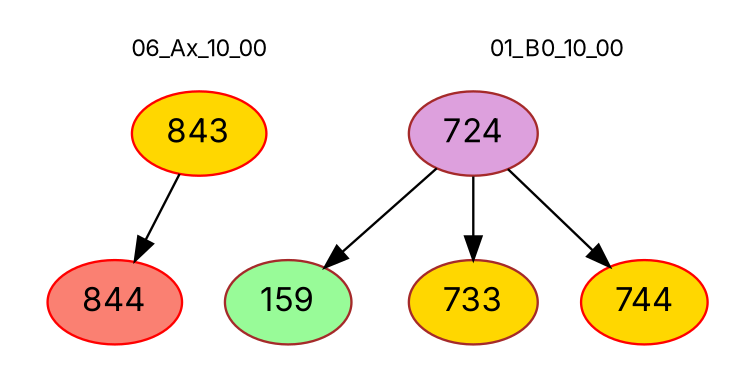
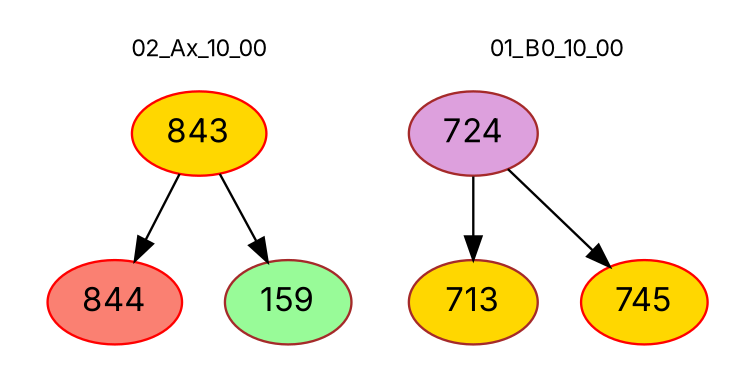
cluster "06_Ax_10_00": label "06_Ax_10_00" -> "02_Ax_10_00"
edge "724" -> "159": now "843" -> "159"
node "733": label "733" -> "713"
node "744": label "744" -> "745"
